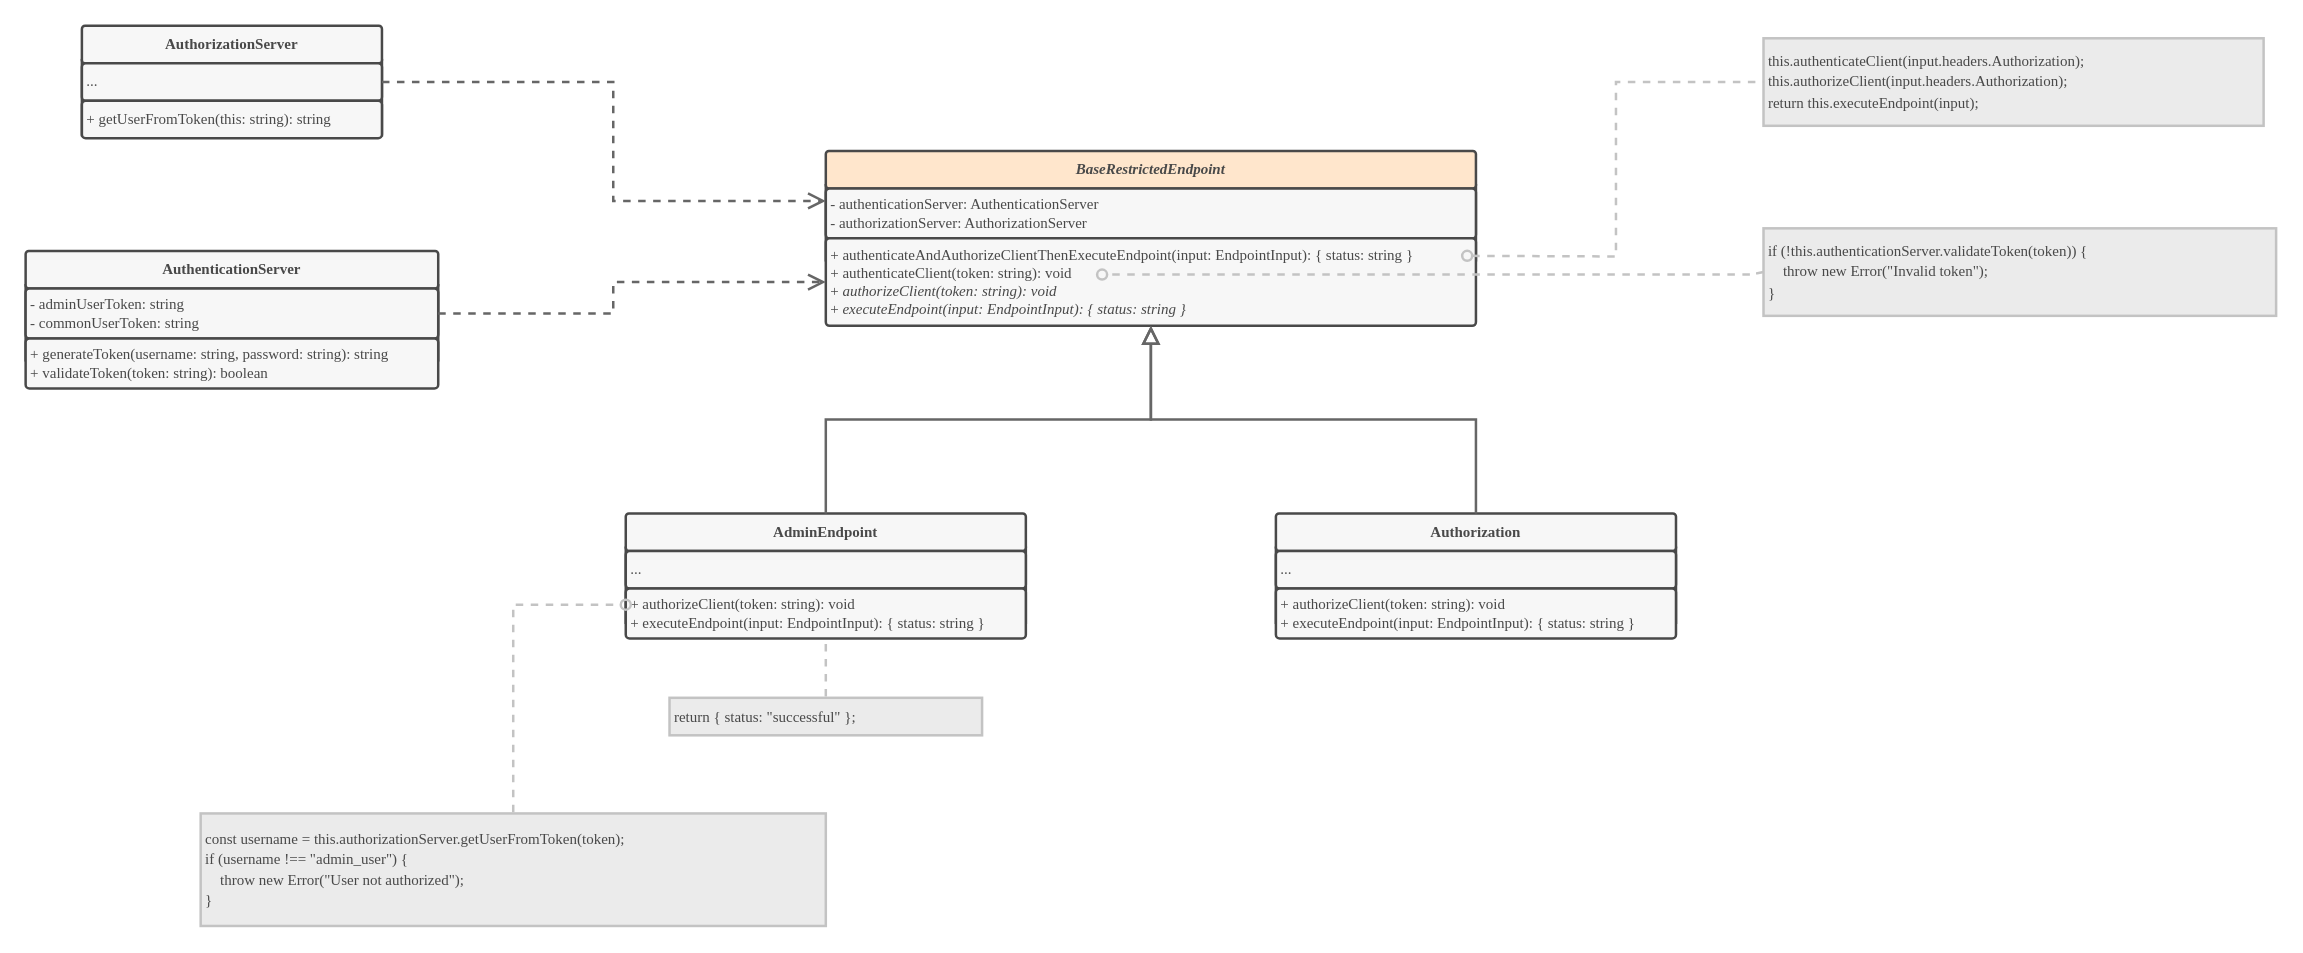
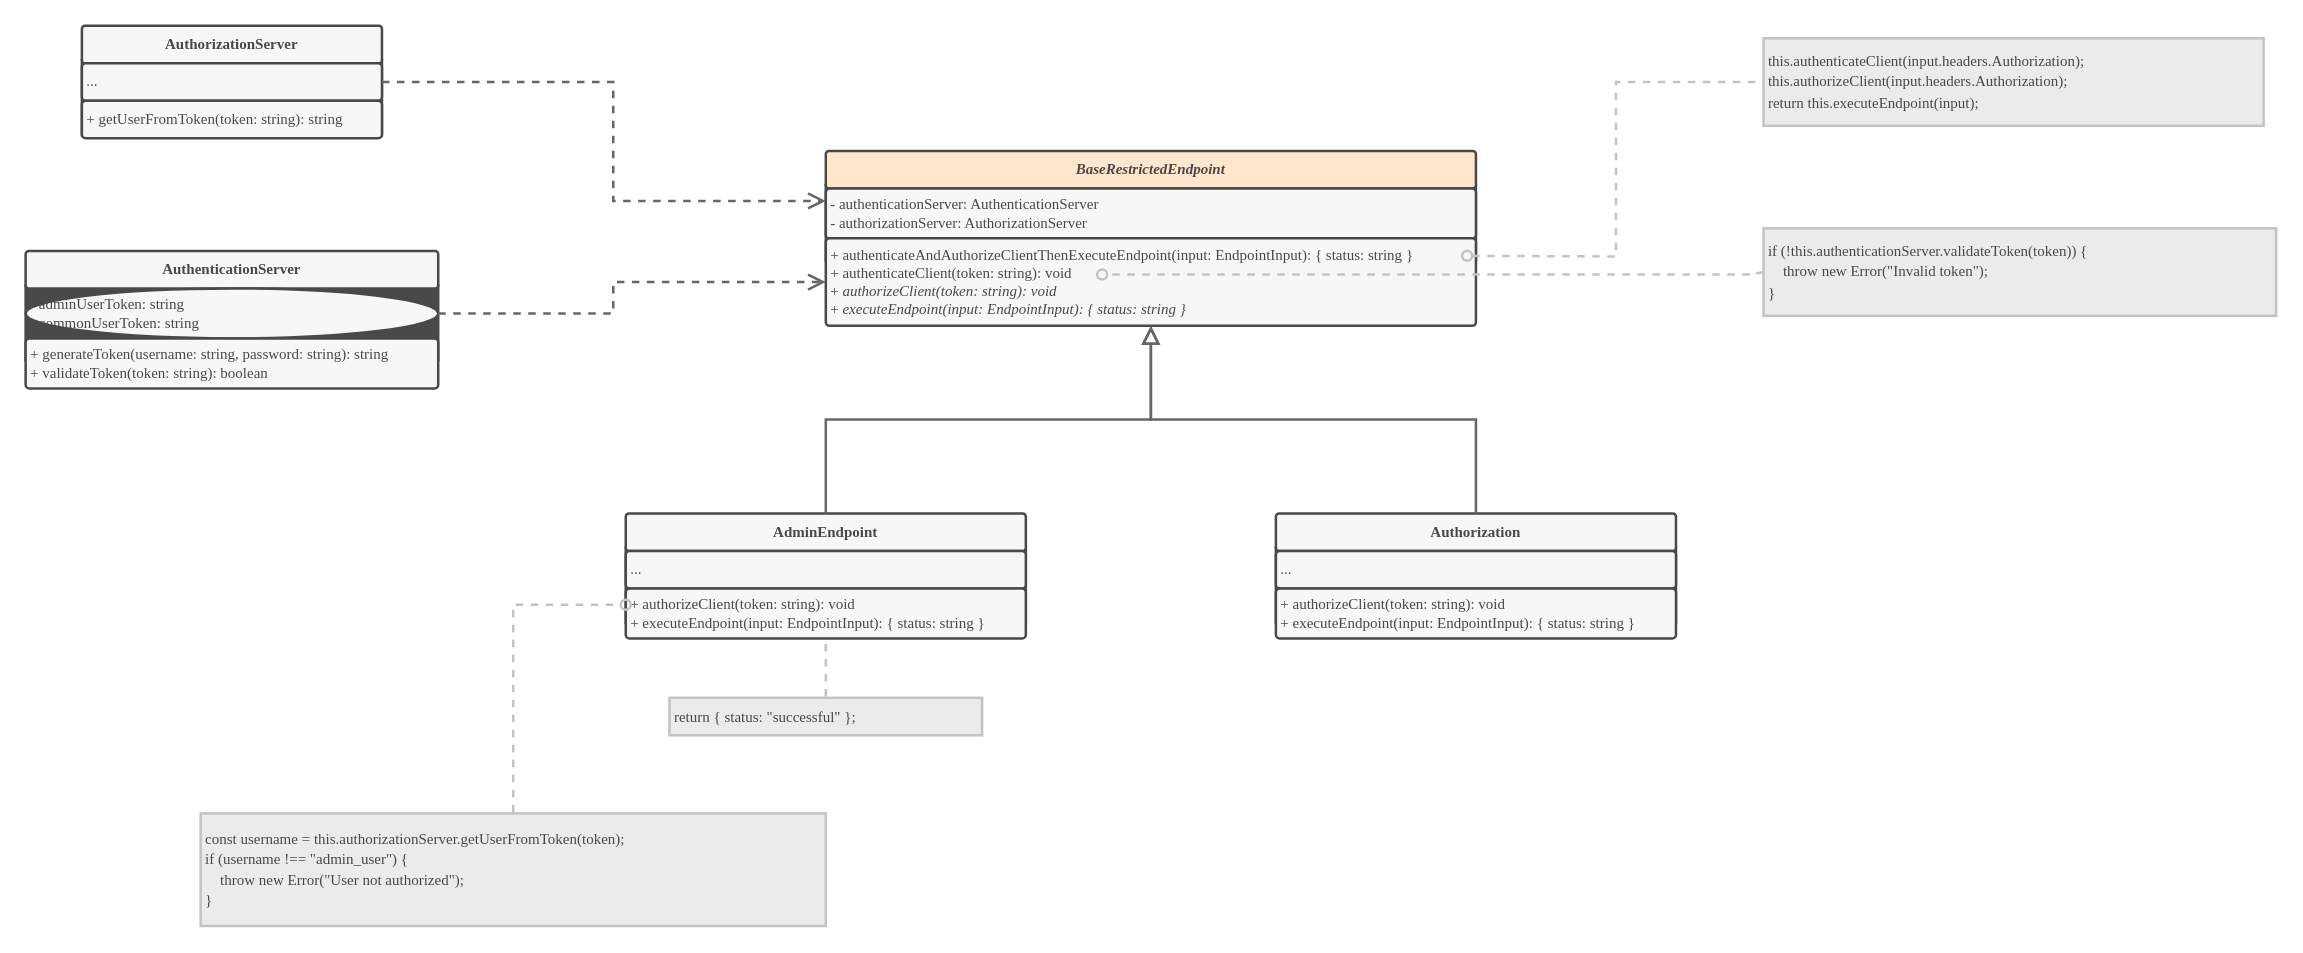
node "+ getUserFromToken(this: string): string": label "+ getUserFromToken(this: string): string" -> "+ getUserFromToken(token: string): string"
node "- adminUserToken: string - commonUserToken: string": shape rounded rectangle -> ellipse
